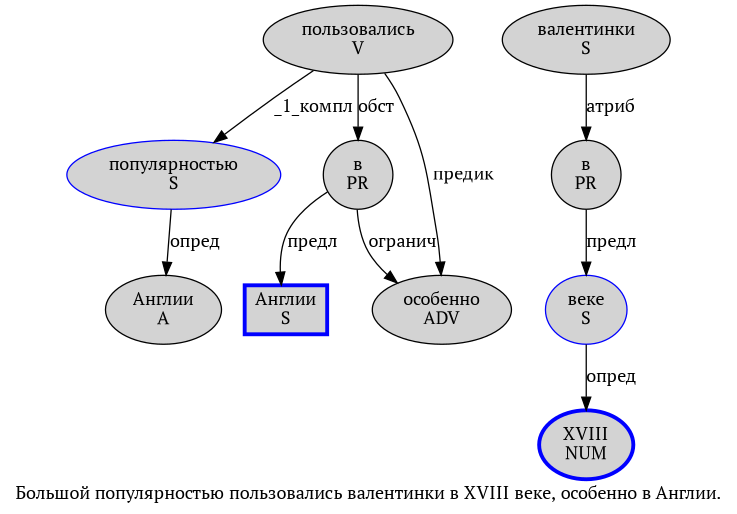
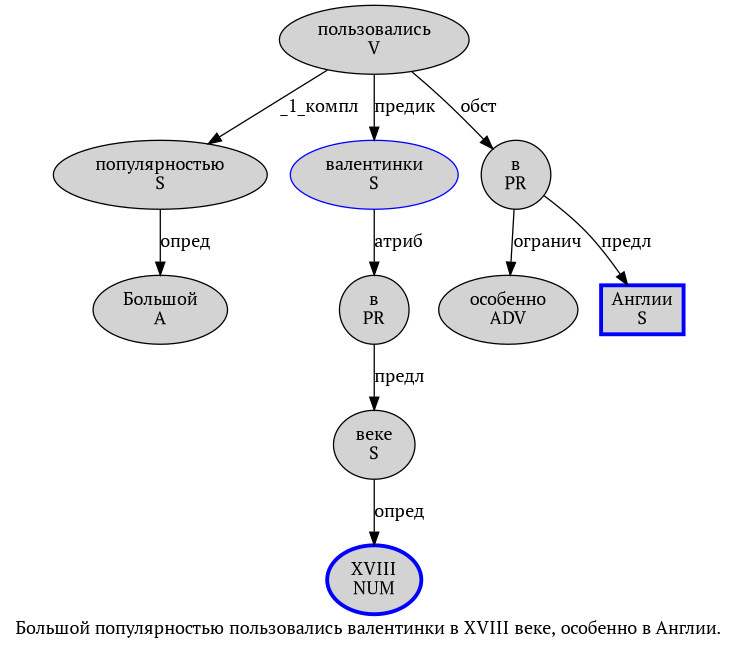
node "валентинки S": color black -> blue
edge "пользовались V" -> "особенно ADV": now "пользовались V" -> "валентинки S"
node "популярностью S": color blue -> black
node "Англии A": label "Англии A" -> "Большой A"
node "веке S": color blue -> black
